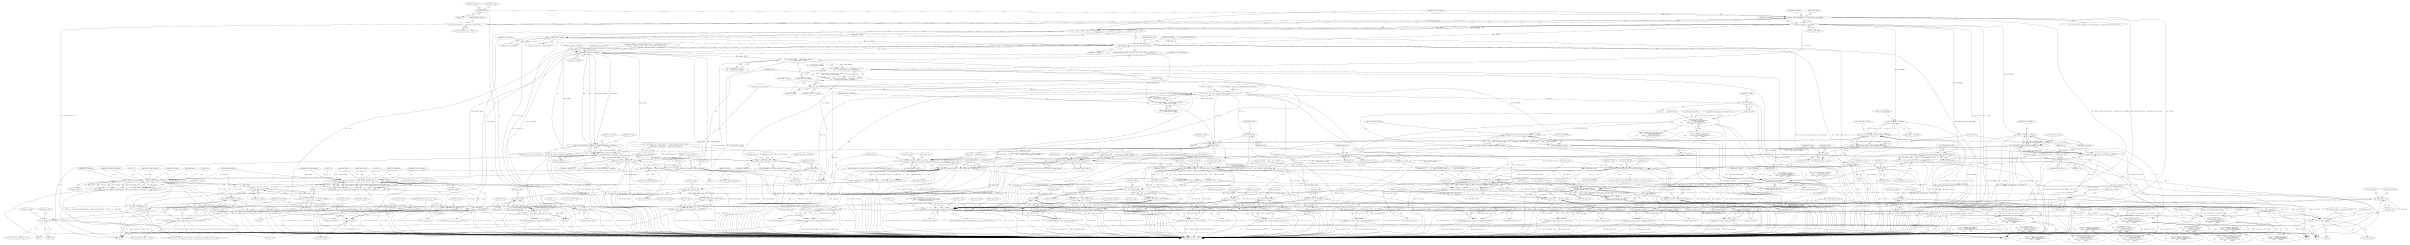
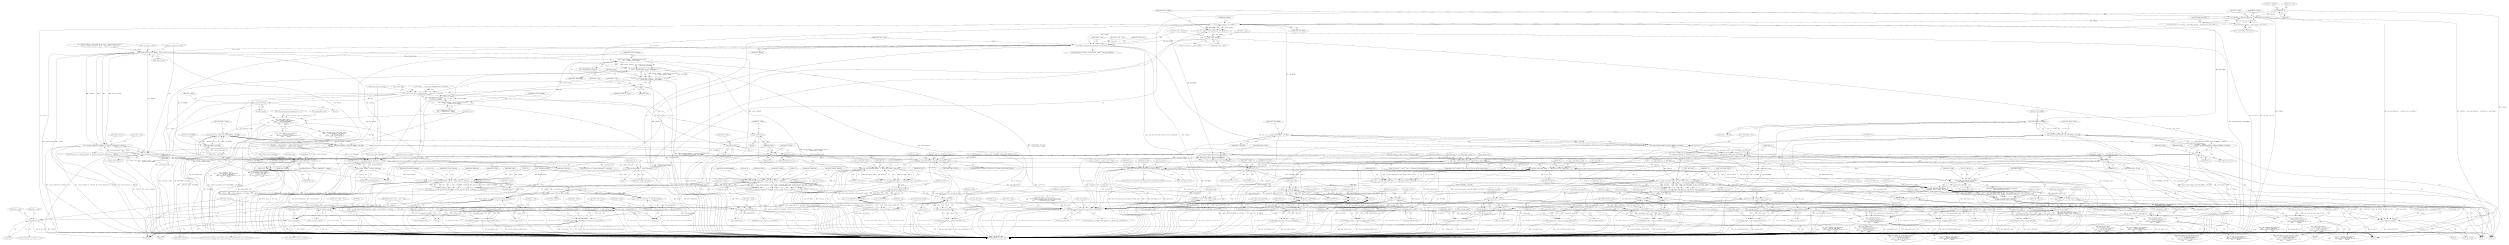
node "1001433": removed
edge "(Call,fibsize = 0)" -> "(MethodReturn,static int)": added, label "DDG: fibsize"
edge "(Call,cpu_to_le32(addr))" -> "(MethodReturn,static int)": added, label "DDG: addr"
